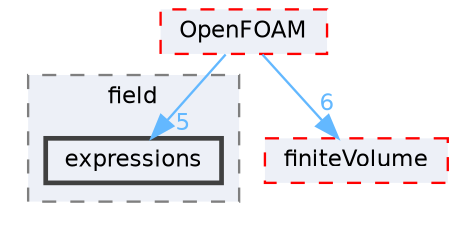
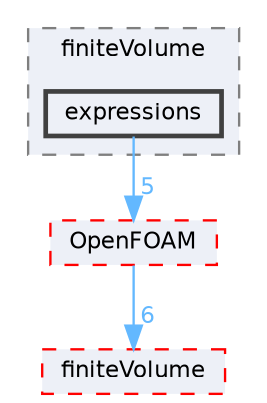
edge "OpenFOAM" -> "expressions": reversed
cluster "field": label "field" -> "finiteVolume"
